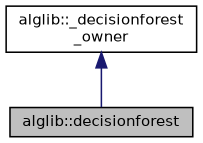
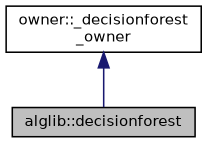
node "alglib::_decisionforest _owner": label "alglib::_decisionforest _owner" -> "owner::_decisionforest _owner"
